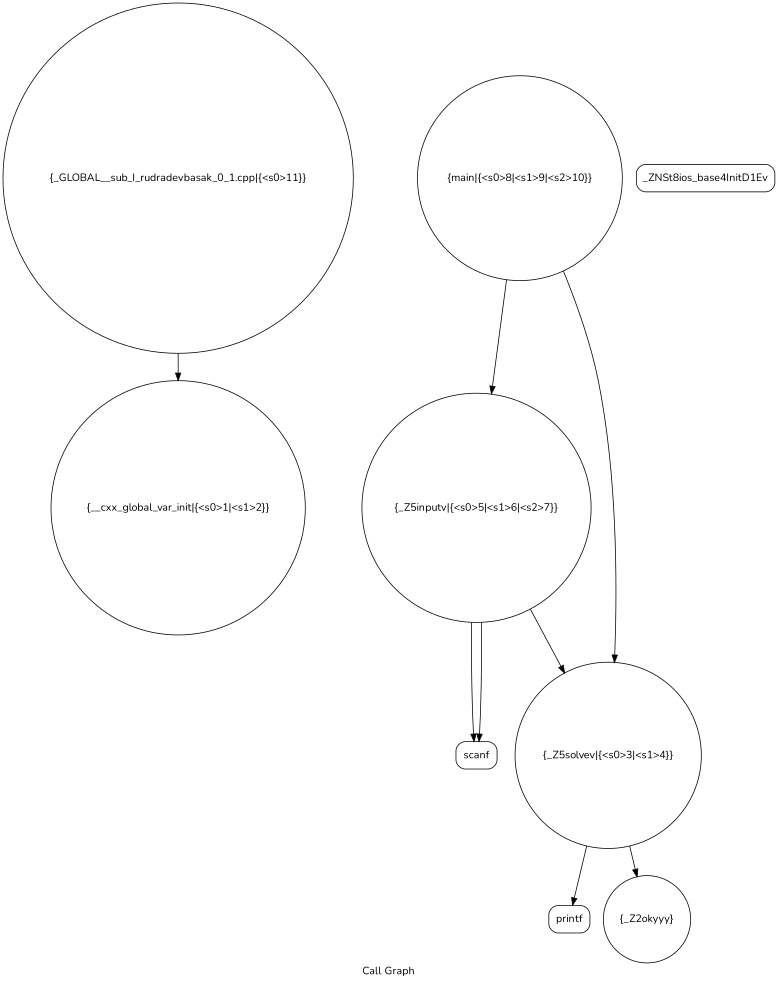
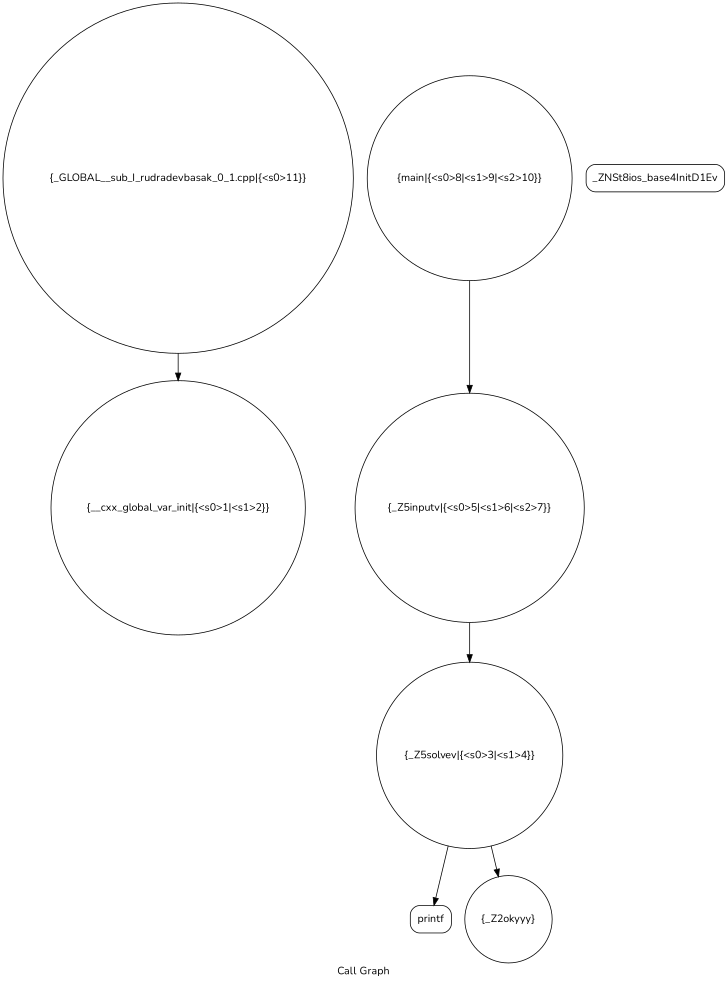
edge "{main|{<s0>8|<s1>9|<s2>10}}" -> "{_Z5solvev|{<s0>3|<s1>4}}": removed
node "scanf": removed
